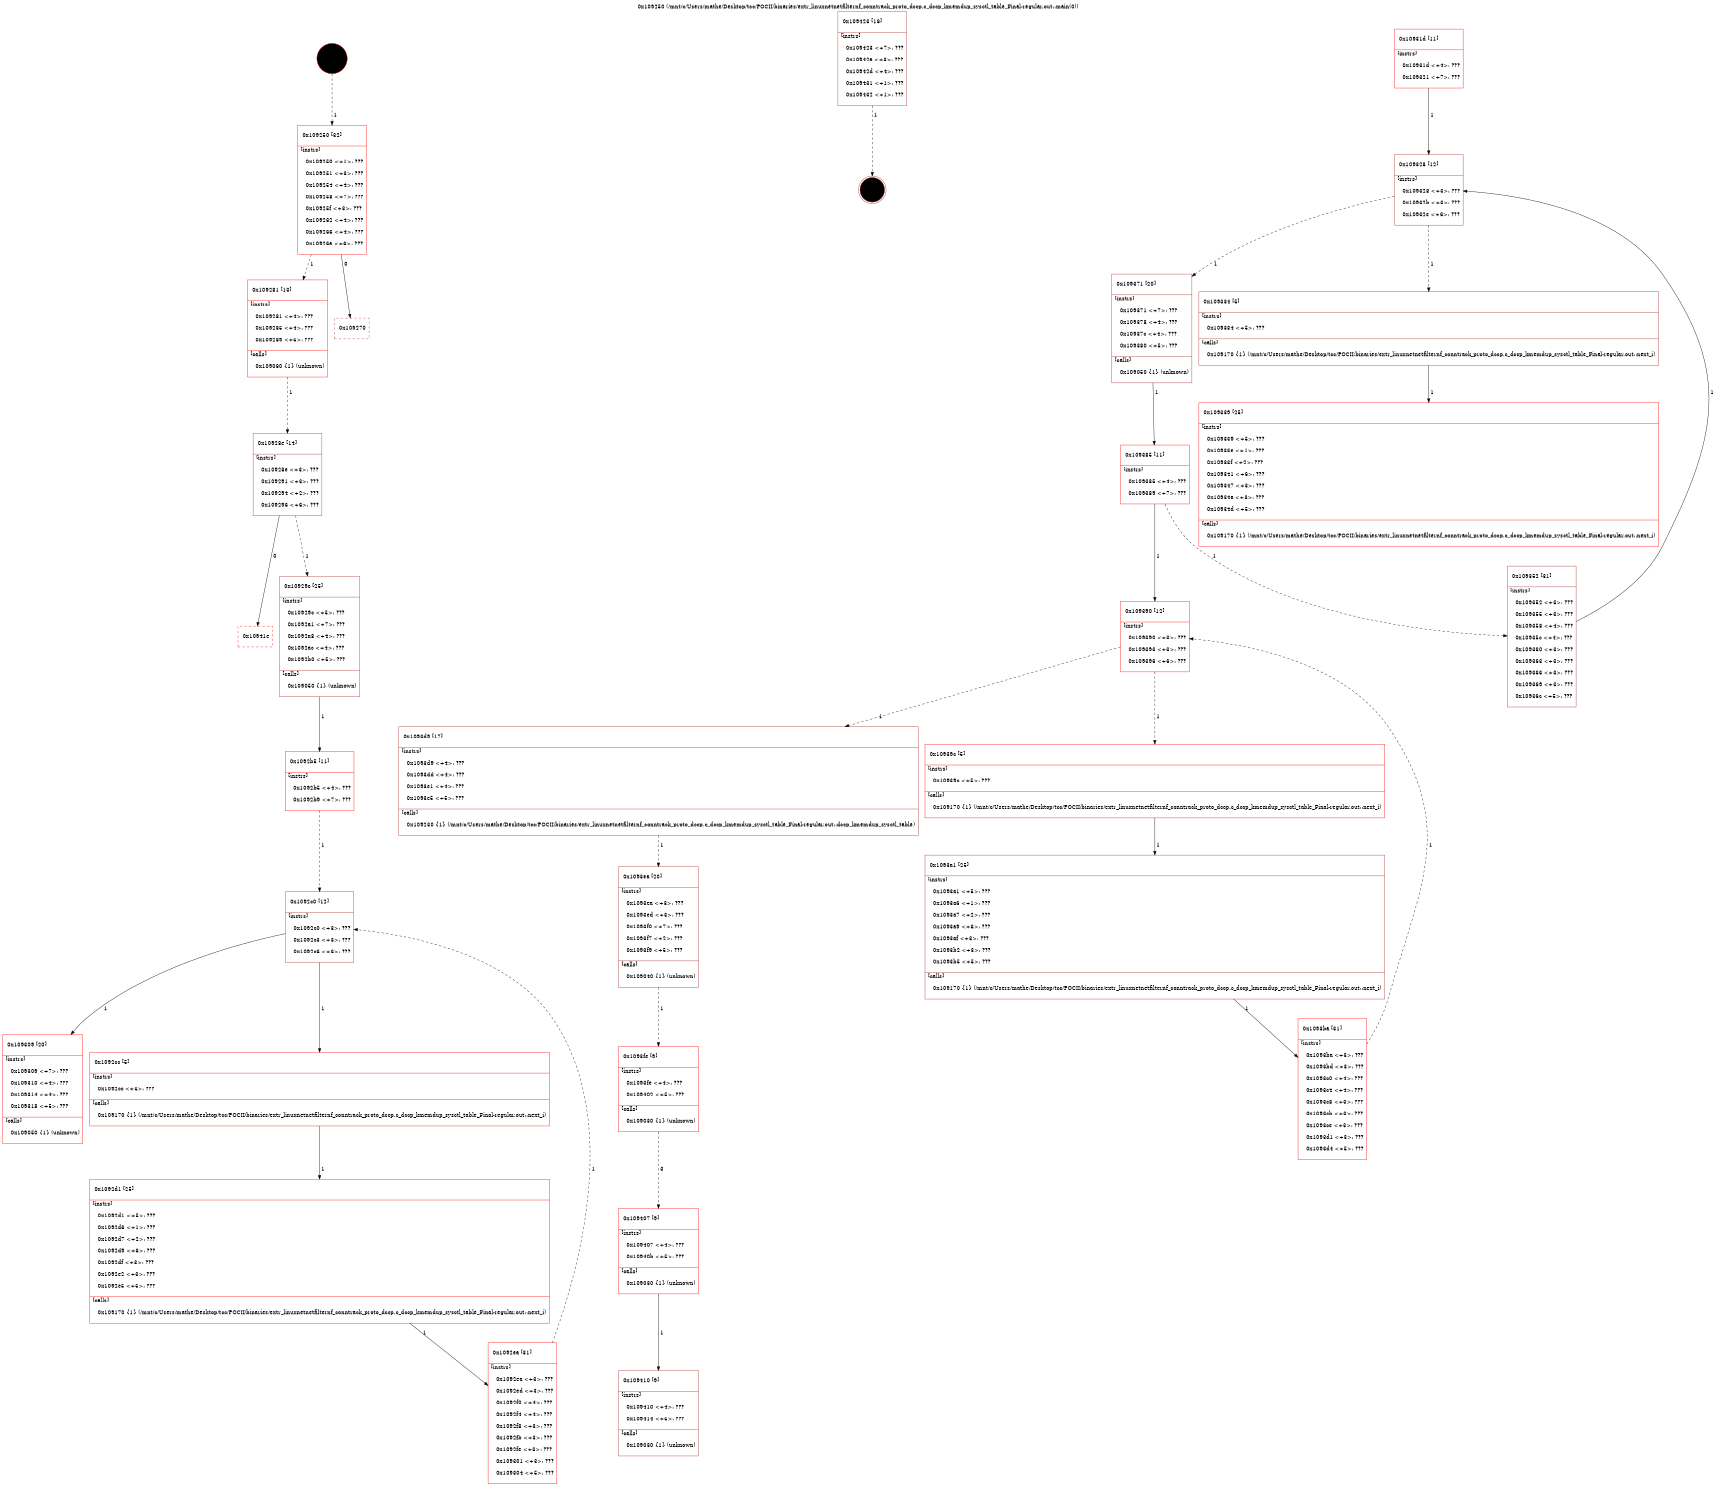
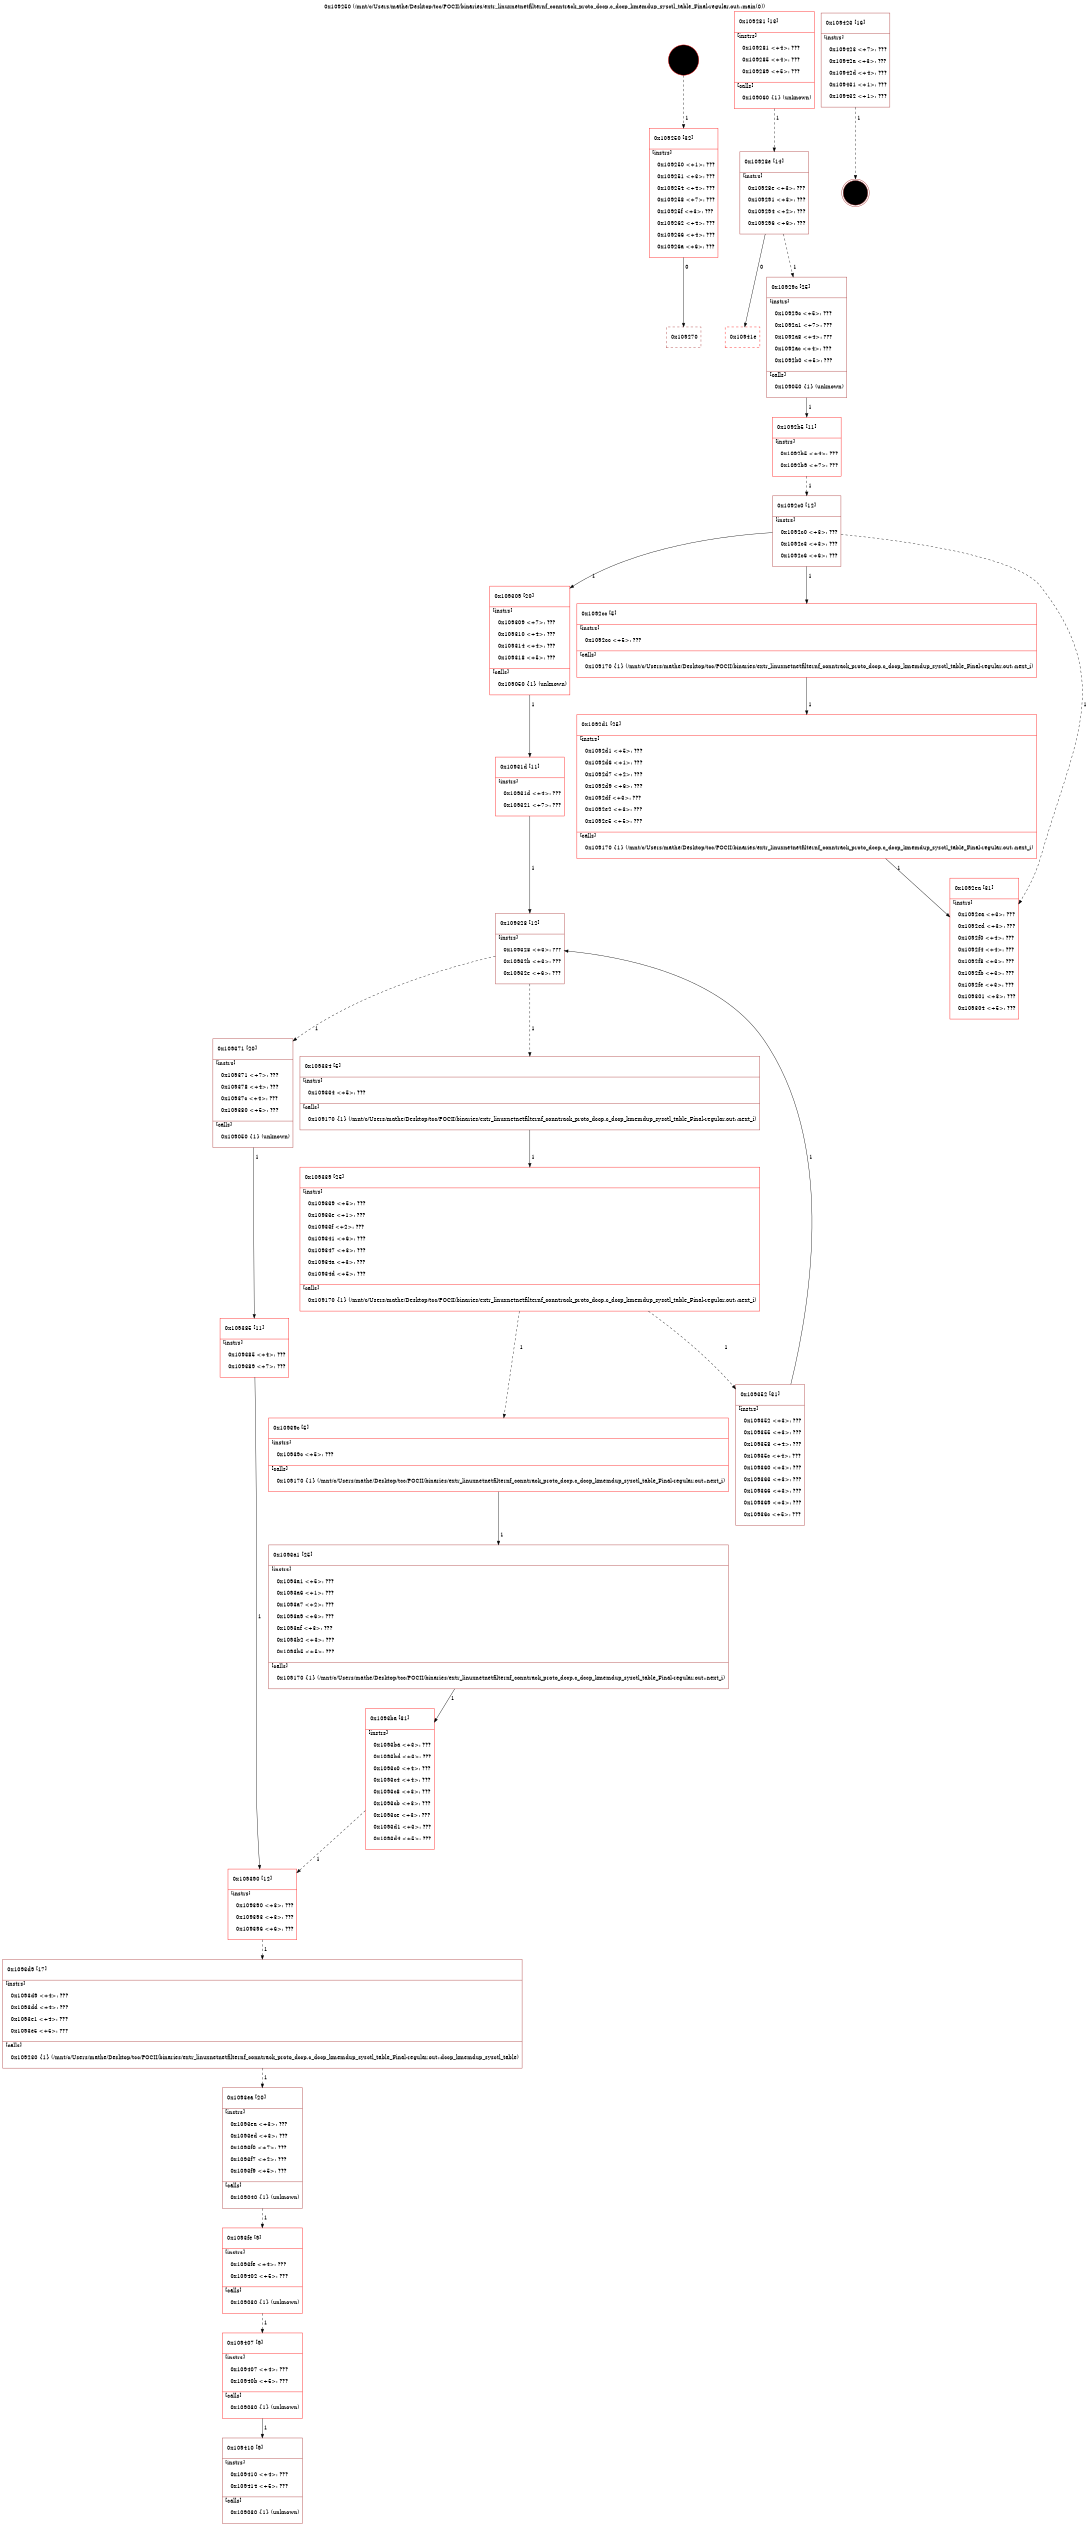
edge "0x109250 [32]" -> "0x109281 [13]": removed, label "1"
edge "0x109385 [11]" -> "0x109352 [31]": now "0x109339 [25]" -> "0x109352 [31]"
edge "0x109390 [12]" -> "0x10939c [5]": now "0x109339 [25]" -> "0x10939c [5]"
edge "0x109309 [20]" -> "0x10931d [11]": added, label "1"
edge "0x1092ea [31]" -> "0x1092c0 [12]": reversed
edge "0x1093fe [9]" -> "0x109407 [9]": label " 3" -> " 1"
